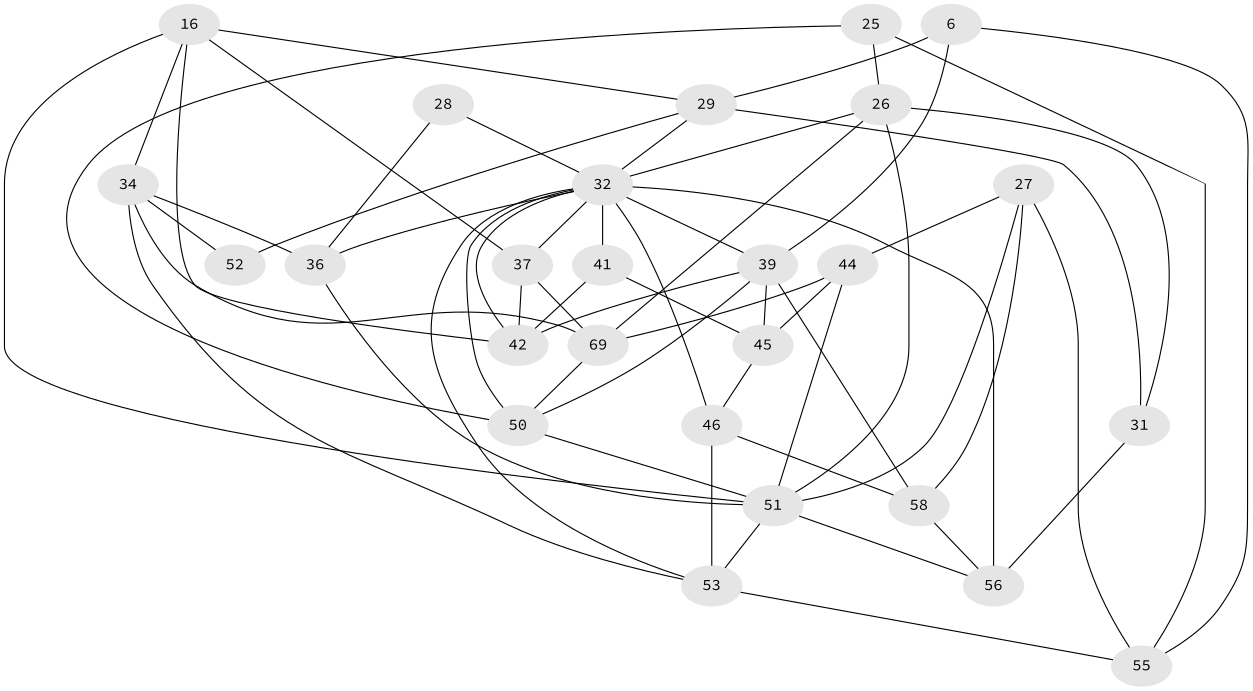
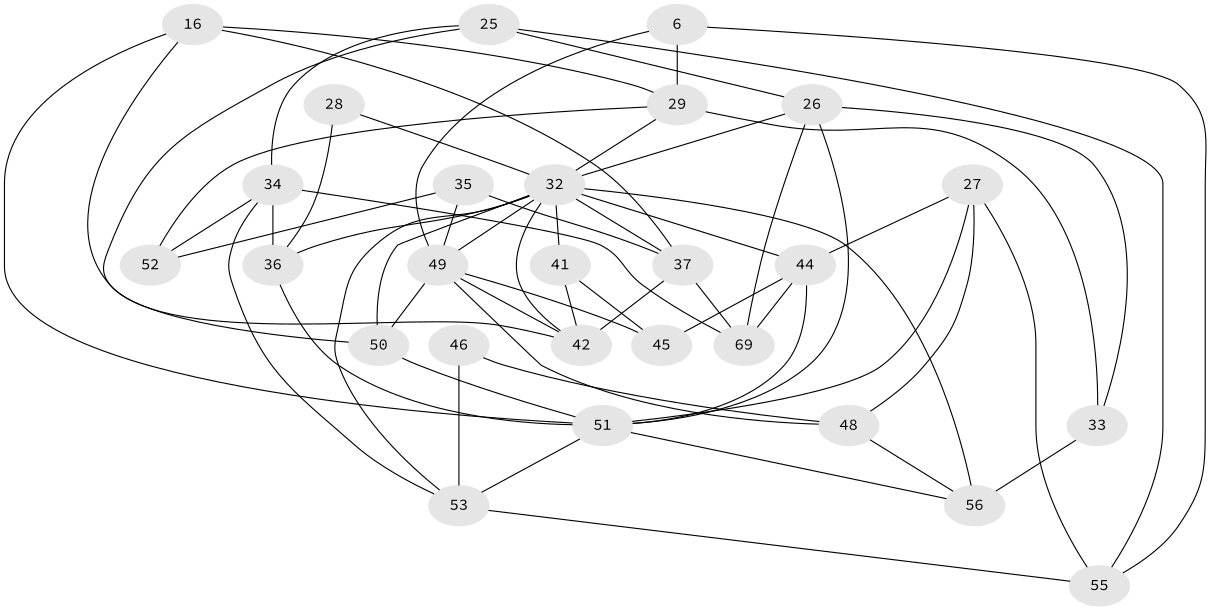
edge "16" -- "34": now "25" -- "34"
node "35": added
node "39": label "39" -> "49"
edge "32" -- "46": now "32" -- "44"
edge "69" -- "50": removed
edge "45" -- "46": removed
node "31": label "31" -> "33"
node "58": label "58" -> "48"
